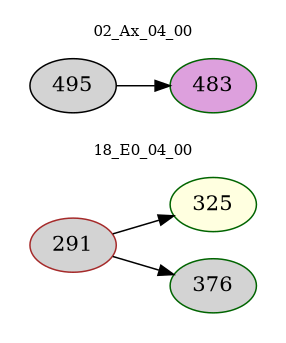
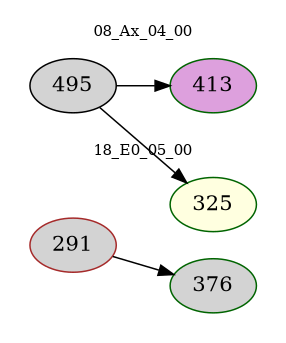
cluster "02_Ax_04_00": label "02_Ax_04_00" -> "08_Ax_04_00"
node "483": label "483" -> "413"
cluster "18_E0_04_00": label "18_E0_04_00" -> "18_E0_05_00"
edge "291" -> "325": now "495" -> "325"
